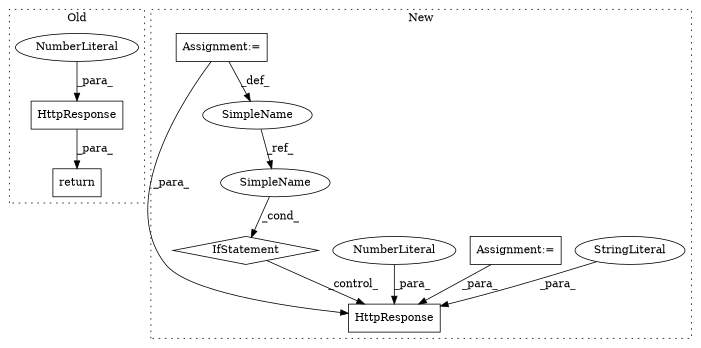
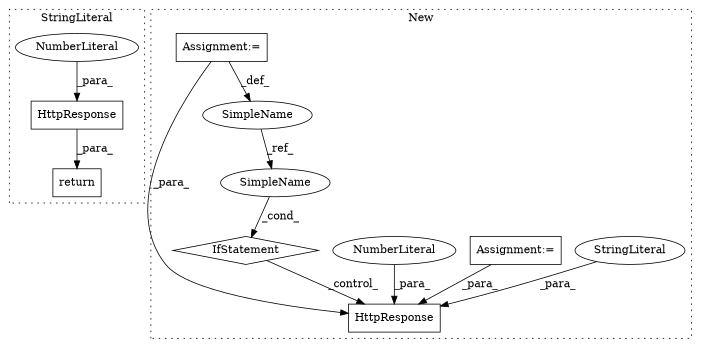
cluster "Old": label "Old" -> "StringLiteral"
